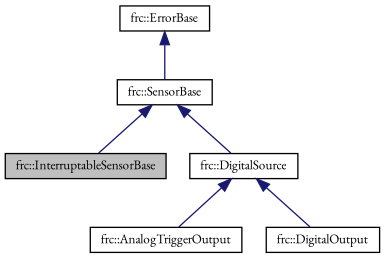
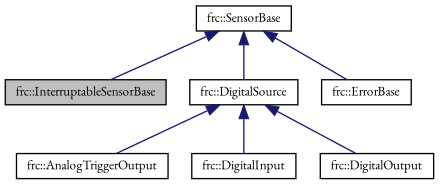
edge "frc::SensorBase" -> "frc::ErrorBase": reversed
node "frc::DigitalInput": added
